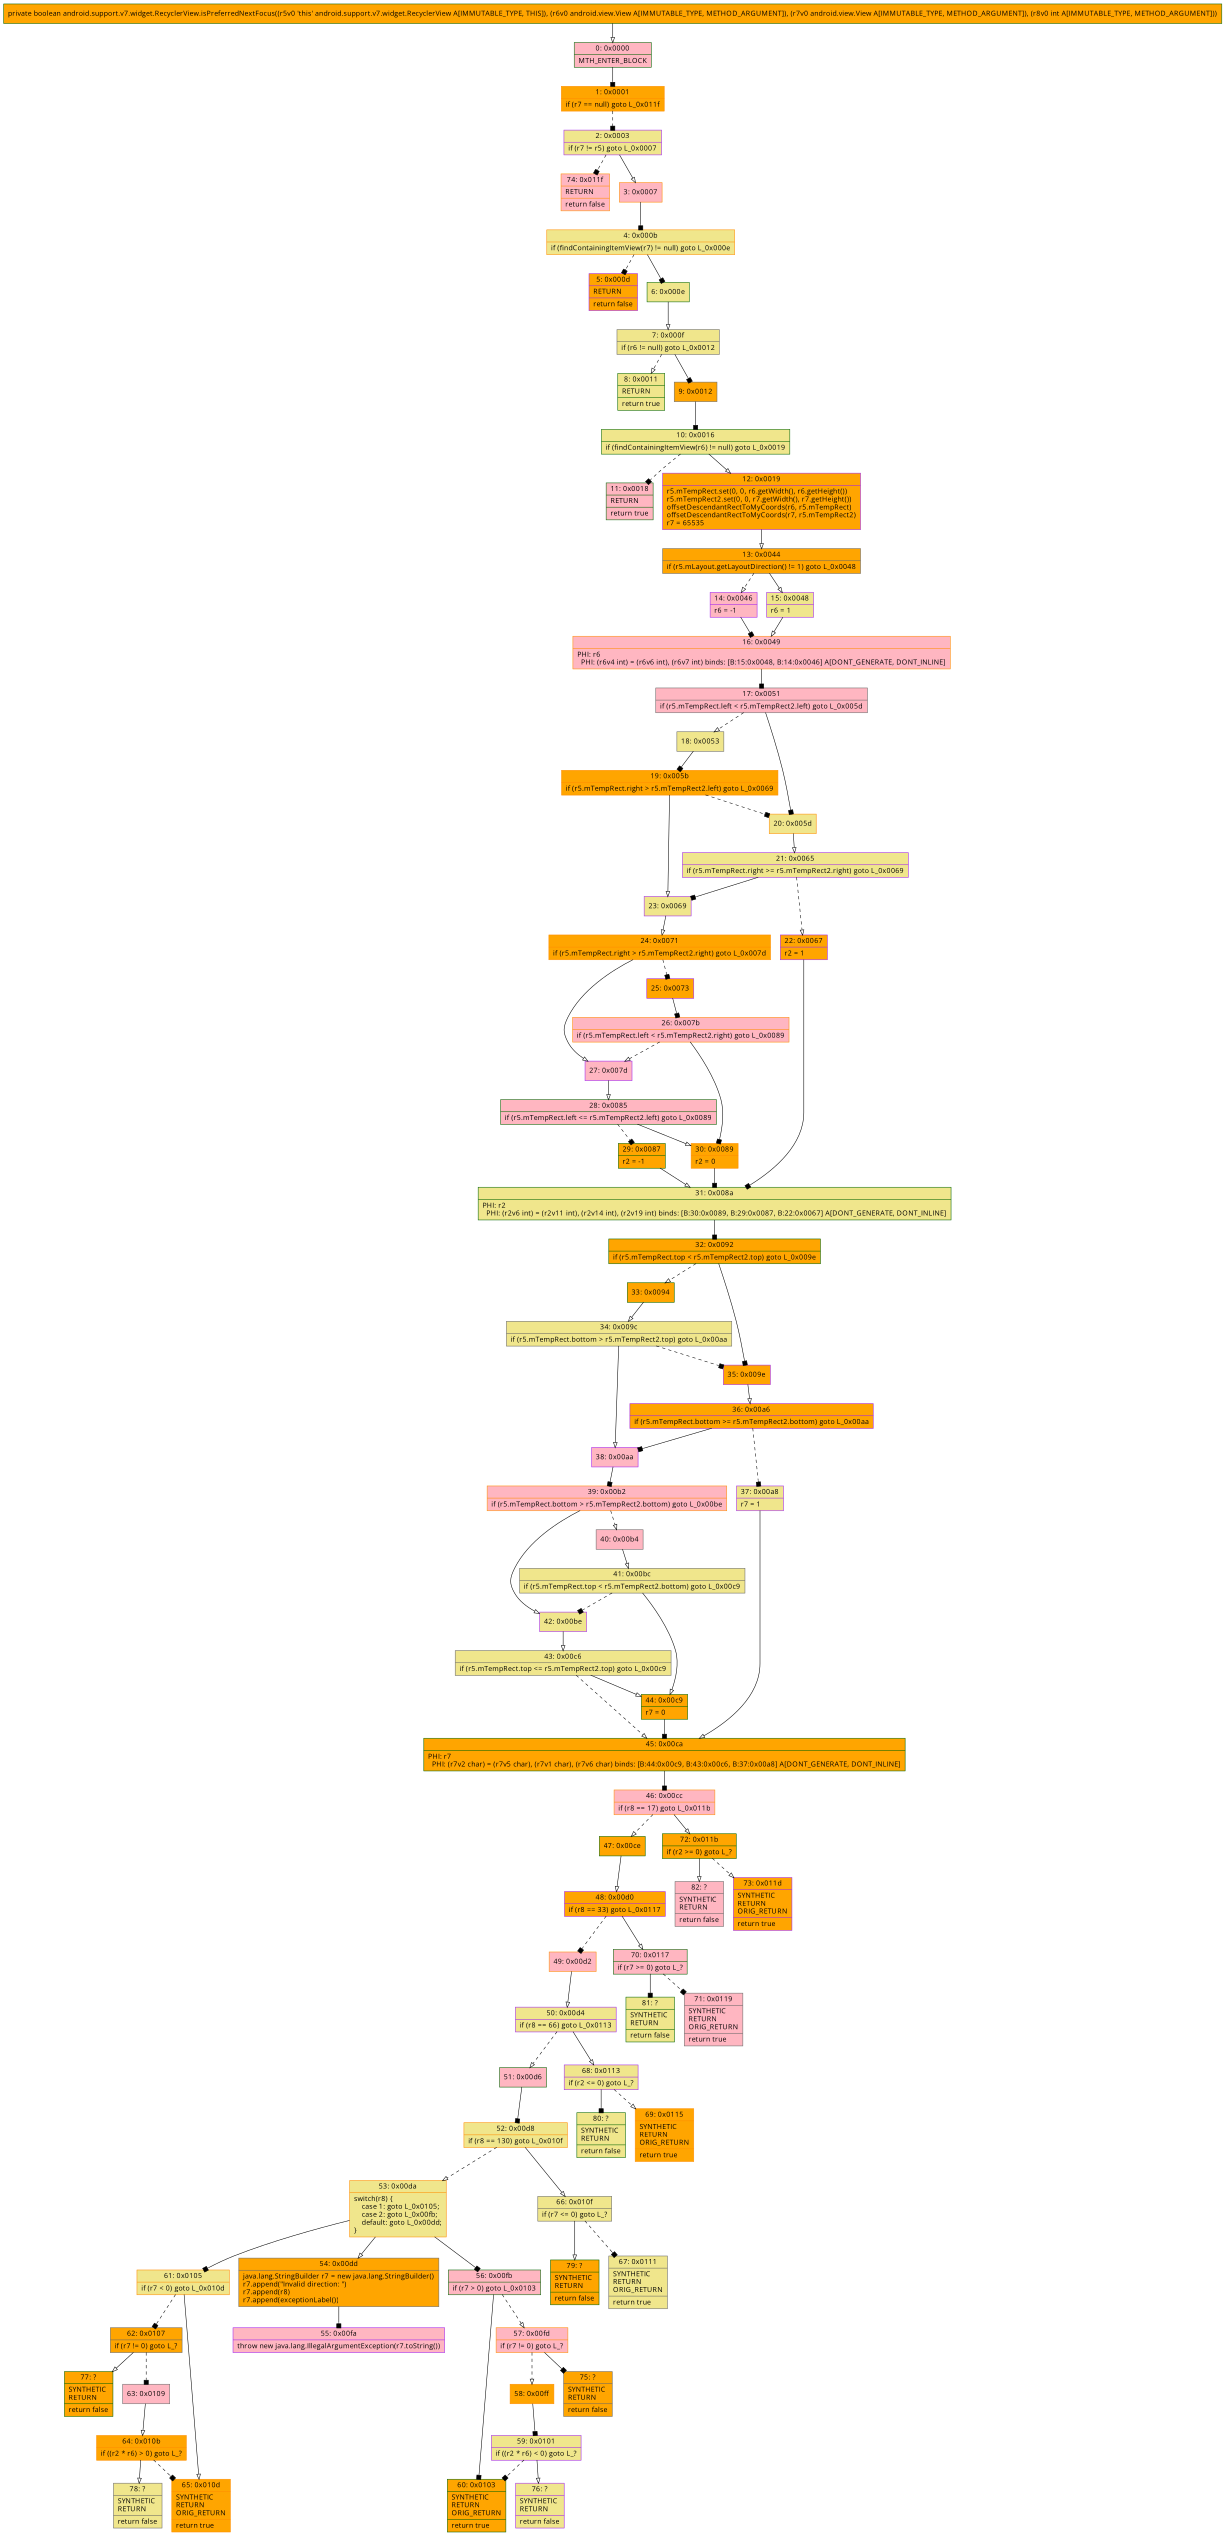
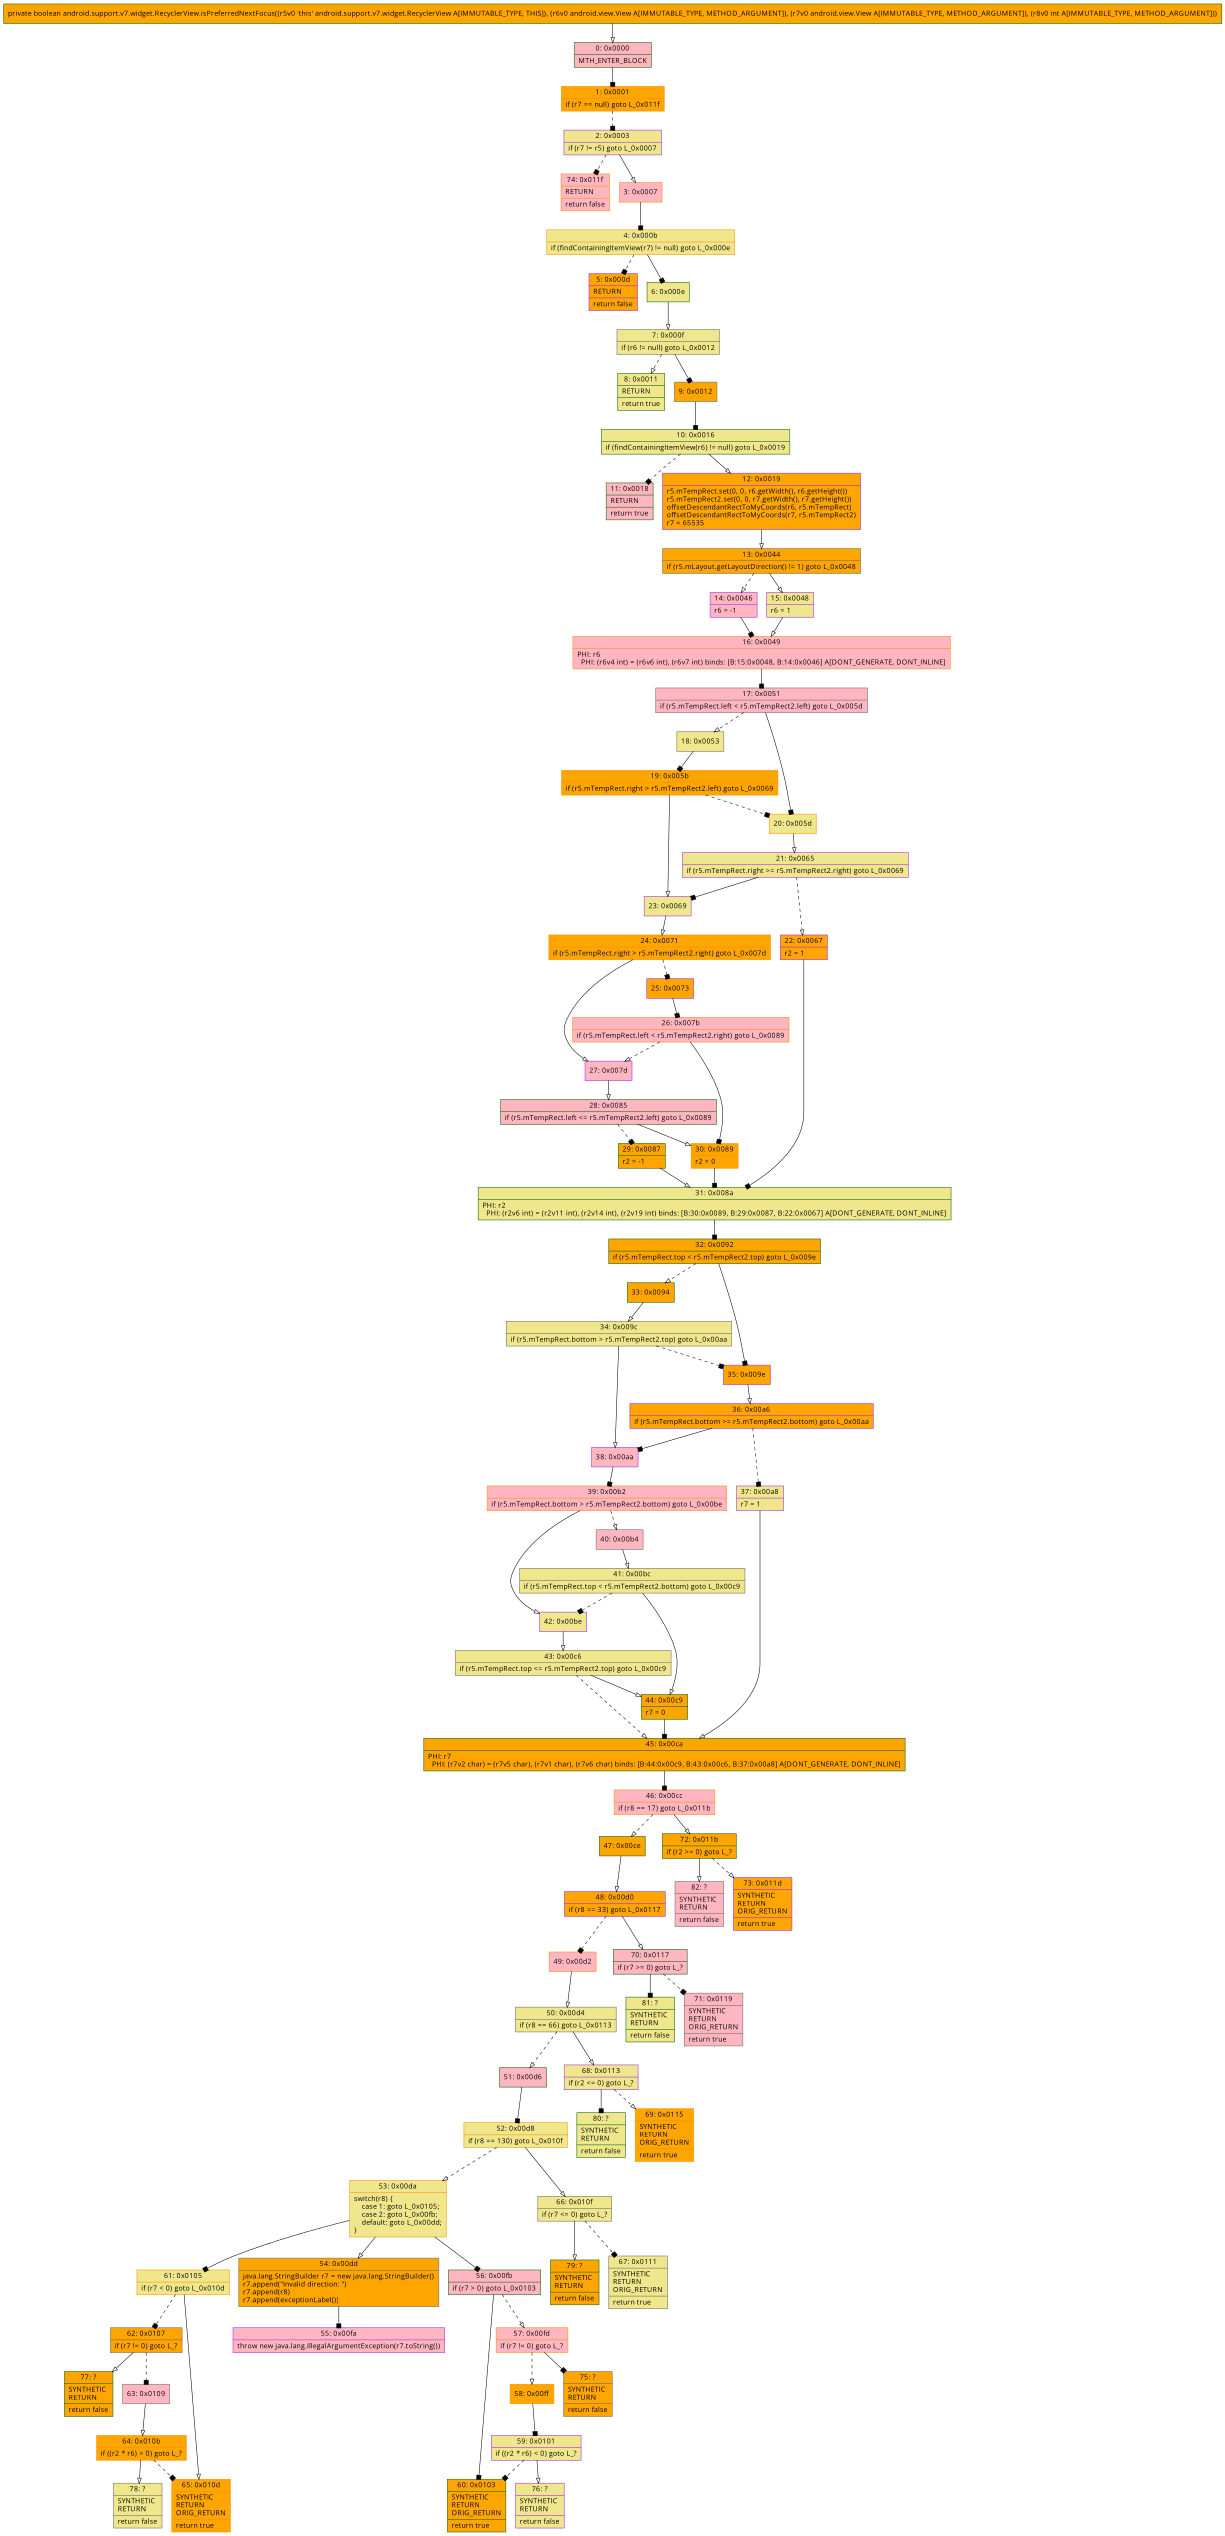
node "50: 0x00d4": color purple -> gray40
